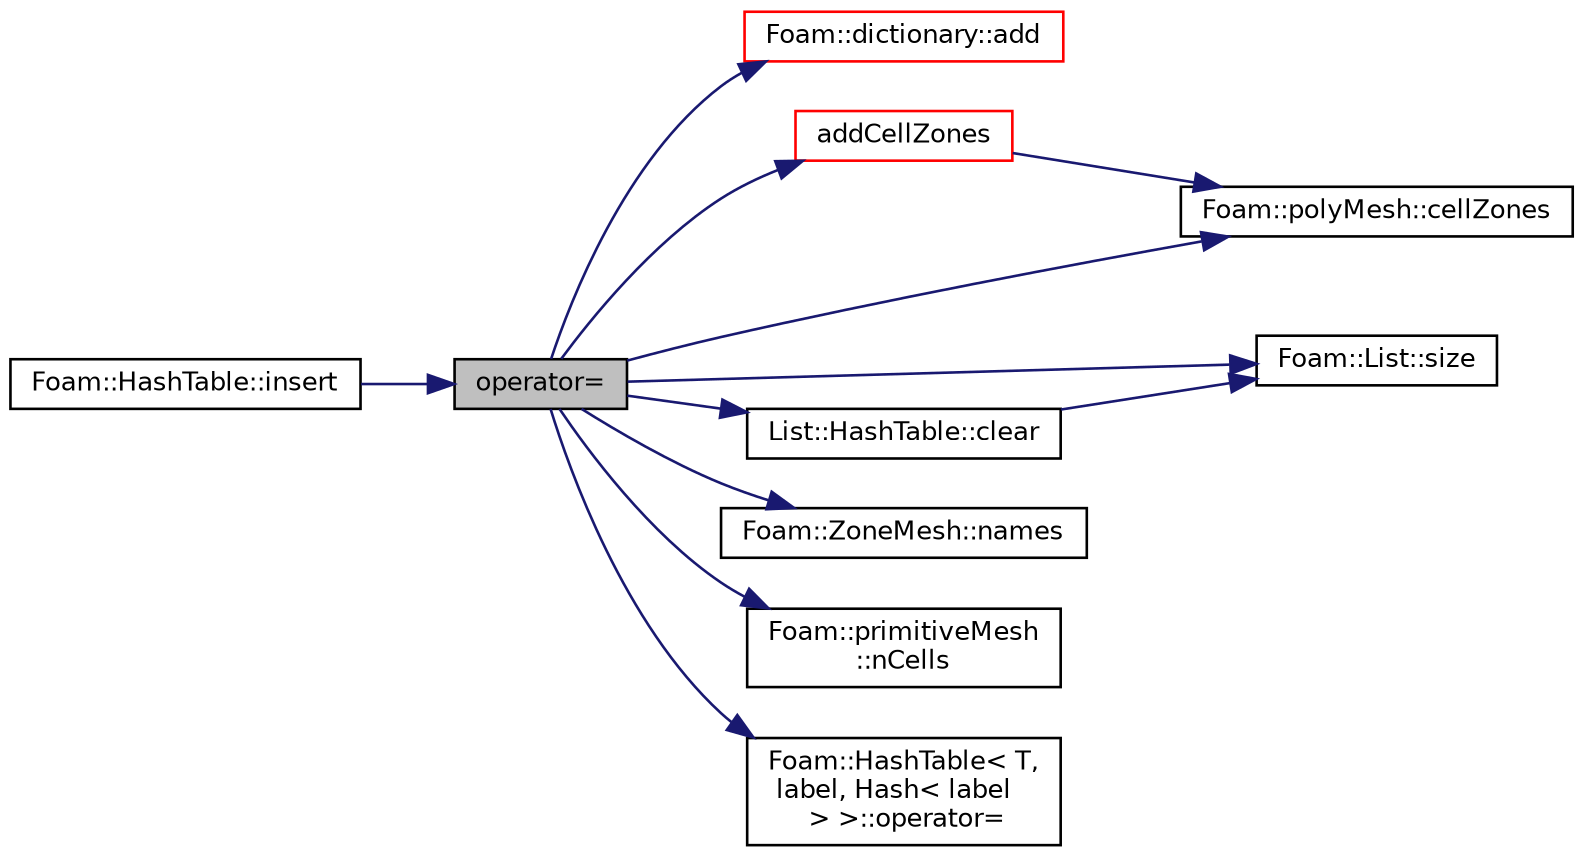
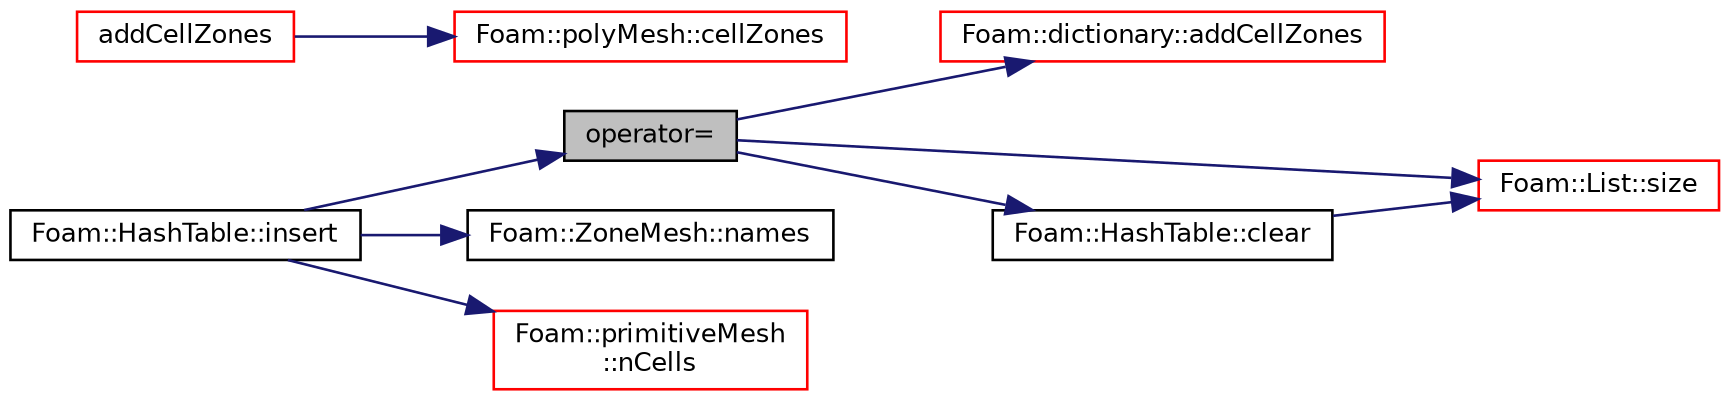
node "Foam::dictionary::add": label "Foam::dictionary::add" -> "Foam::dictionary::addCellZones"
node "Foam::polyMesh::cellZones": color black -> red
edge "operator=" -> "addCellZones": removed
edge "operator=" -> "Foam::polyMesh::cellZones": removed
node "Foam::List::size": color black -> red
node "List::HashTable::clear": label "List::HashTable::clear" -> "Foam::HashTable::clear"
edge "operator=" -> "Foam::ZoneMesh::names": now "Foam::HashTable::insert" -> "Foam::ZoneMesh::names"
edge "operator=" -> "Foam::primitiveMesh ::nCells": now "Foam::HashTable::insert" -> "Foam::primitiveMesh ::nCells"
node "Foam::primitiveMesh ::nCells": color black -> red
node "Foam::HashTable< T, label, Hash< label > >::operator=": removed
